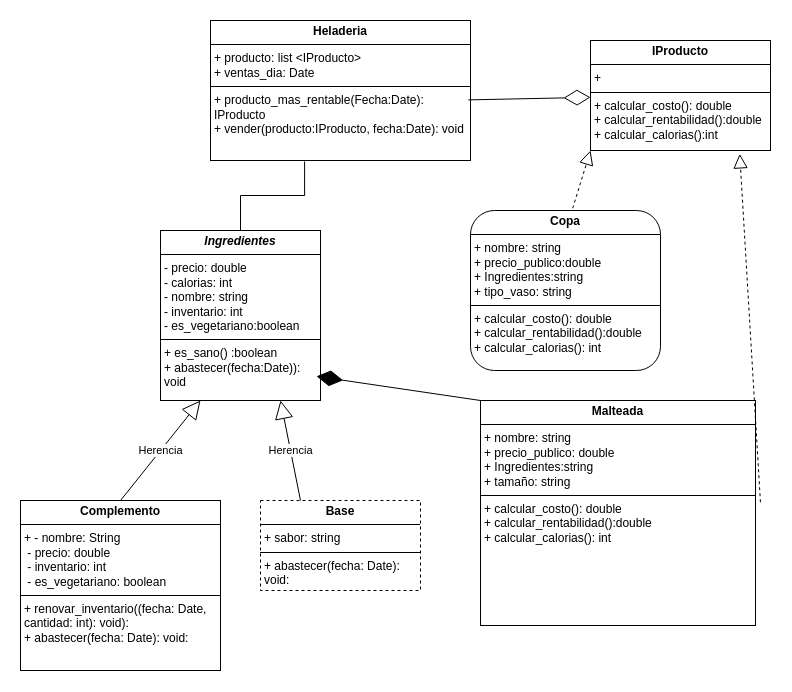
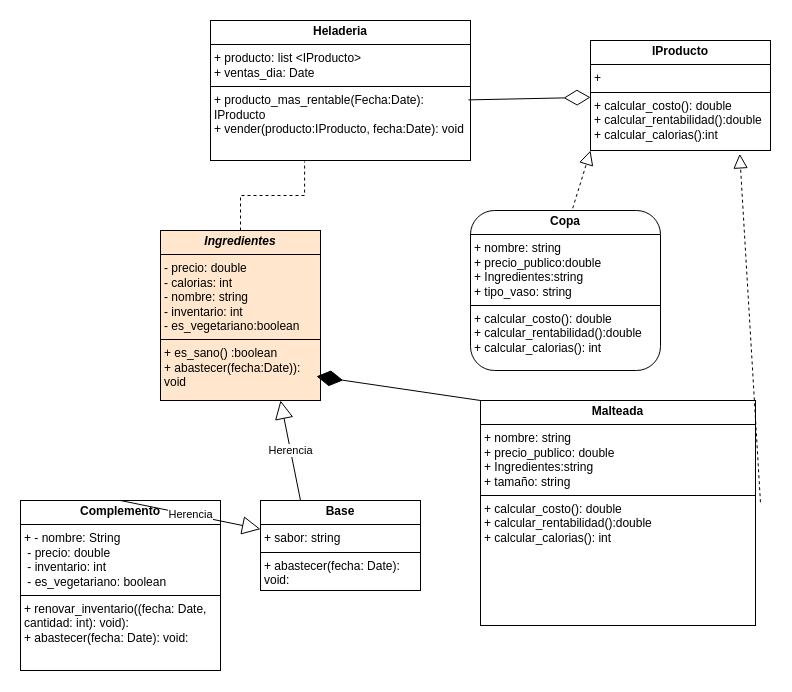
edge "Heladeria + producto: list <IProducto> + ventas_dia: Date + producto_mas_rentable(Fecha:Date): IProducto + vender(producto:IProducto, fecha:Date): void" -- "Ingredientes - precio: double - calorias: int - nombre: string - inventario: int - es_vegetariano:boolean + es_sano() :boolean + abastecer(fecha:Date)): void": style solid -> dashed
node "Ingredientes - precio: double - calorias: int - nombre: string - inventario: int - es_vegetariano:boolean + es_sano() :boolean + abastecer(fecha:Date)): void": fillcolor #ffffff -> #ffe6cc
edge "Complemento + - nombre: String - precio: double - inventario: int - es_vegetariano: boolean + renovar_inventario((fecha: Date, cantidad: int): void): + abastecer(fecha: Date): void:" -> "Ingredientes - precio: double - calorias: int - nombre: string - inventario: int - es_vegetariano:boolean + es_sano() :boolean + abastecer(fecha:Date)): void": now "Complemento + - nombre: String - precio: double - inventario: int - es_vegetariano: boolean + renovar_inventario((fecha: Date, cantidad: int): void): + abastecer(fecha: Date): void:" -> "Base + sabor: string + abastecer(fecha: Date): void:"
node "Base + sabor: string + abastecer(fecha: Date): void:": style dashed -> solid
